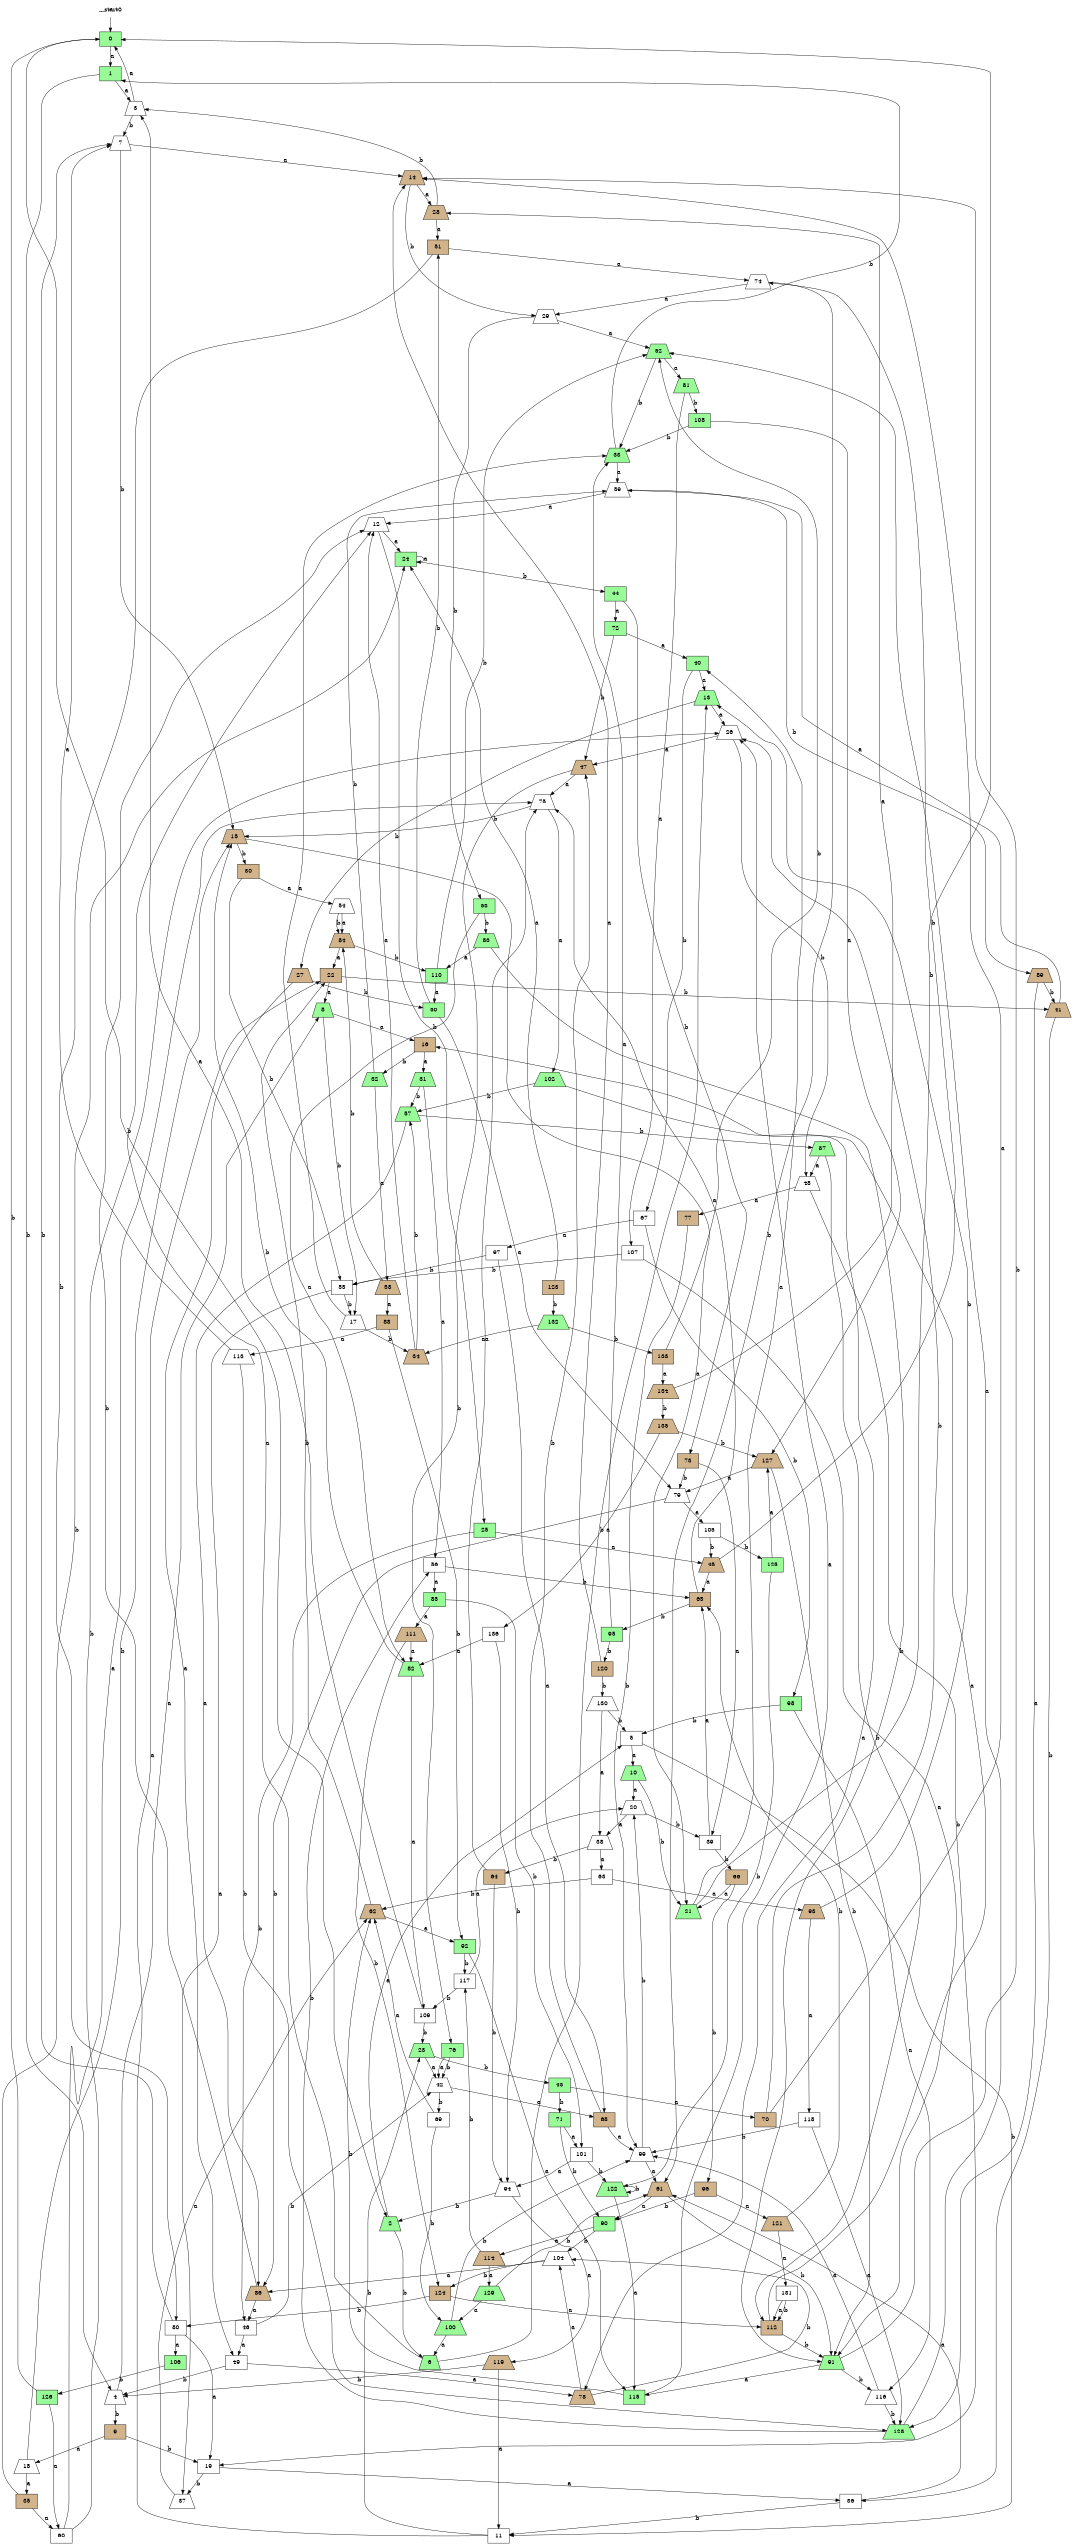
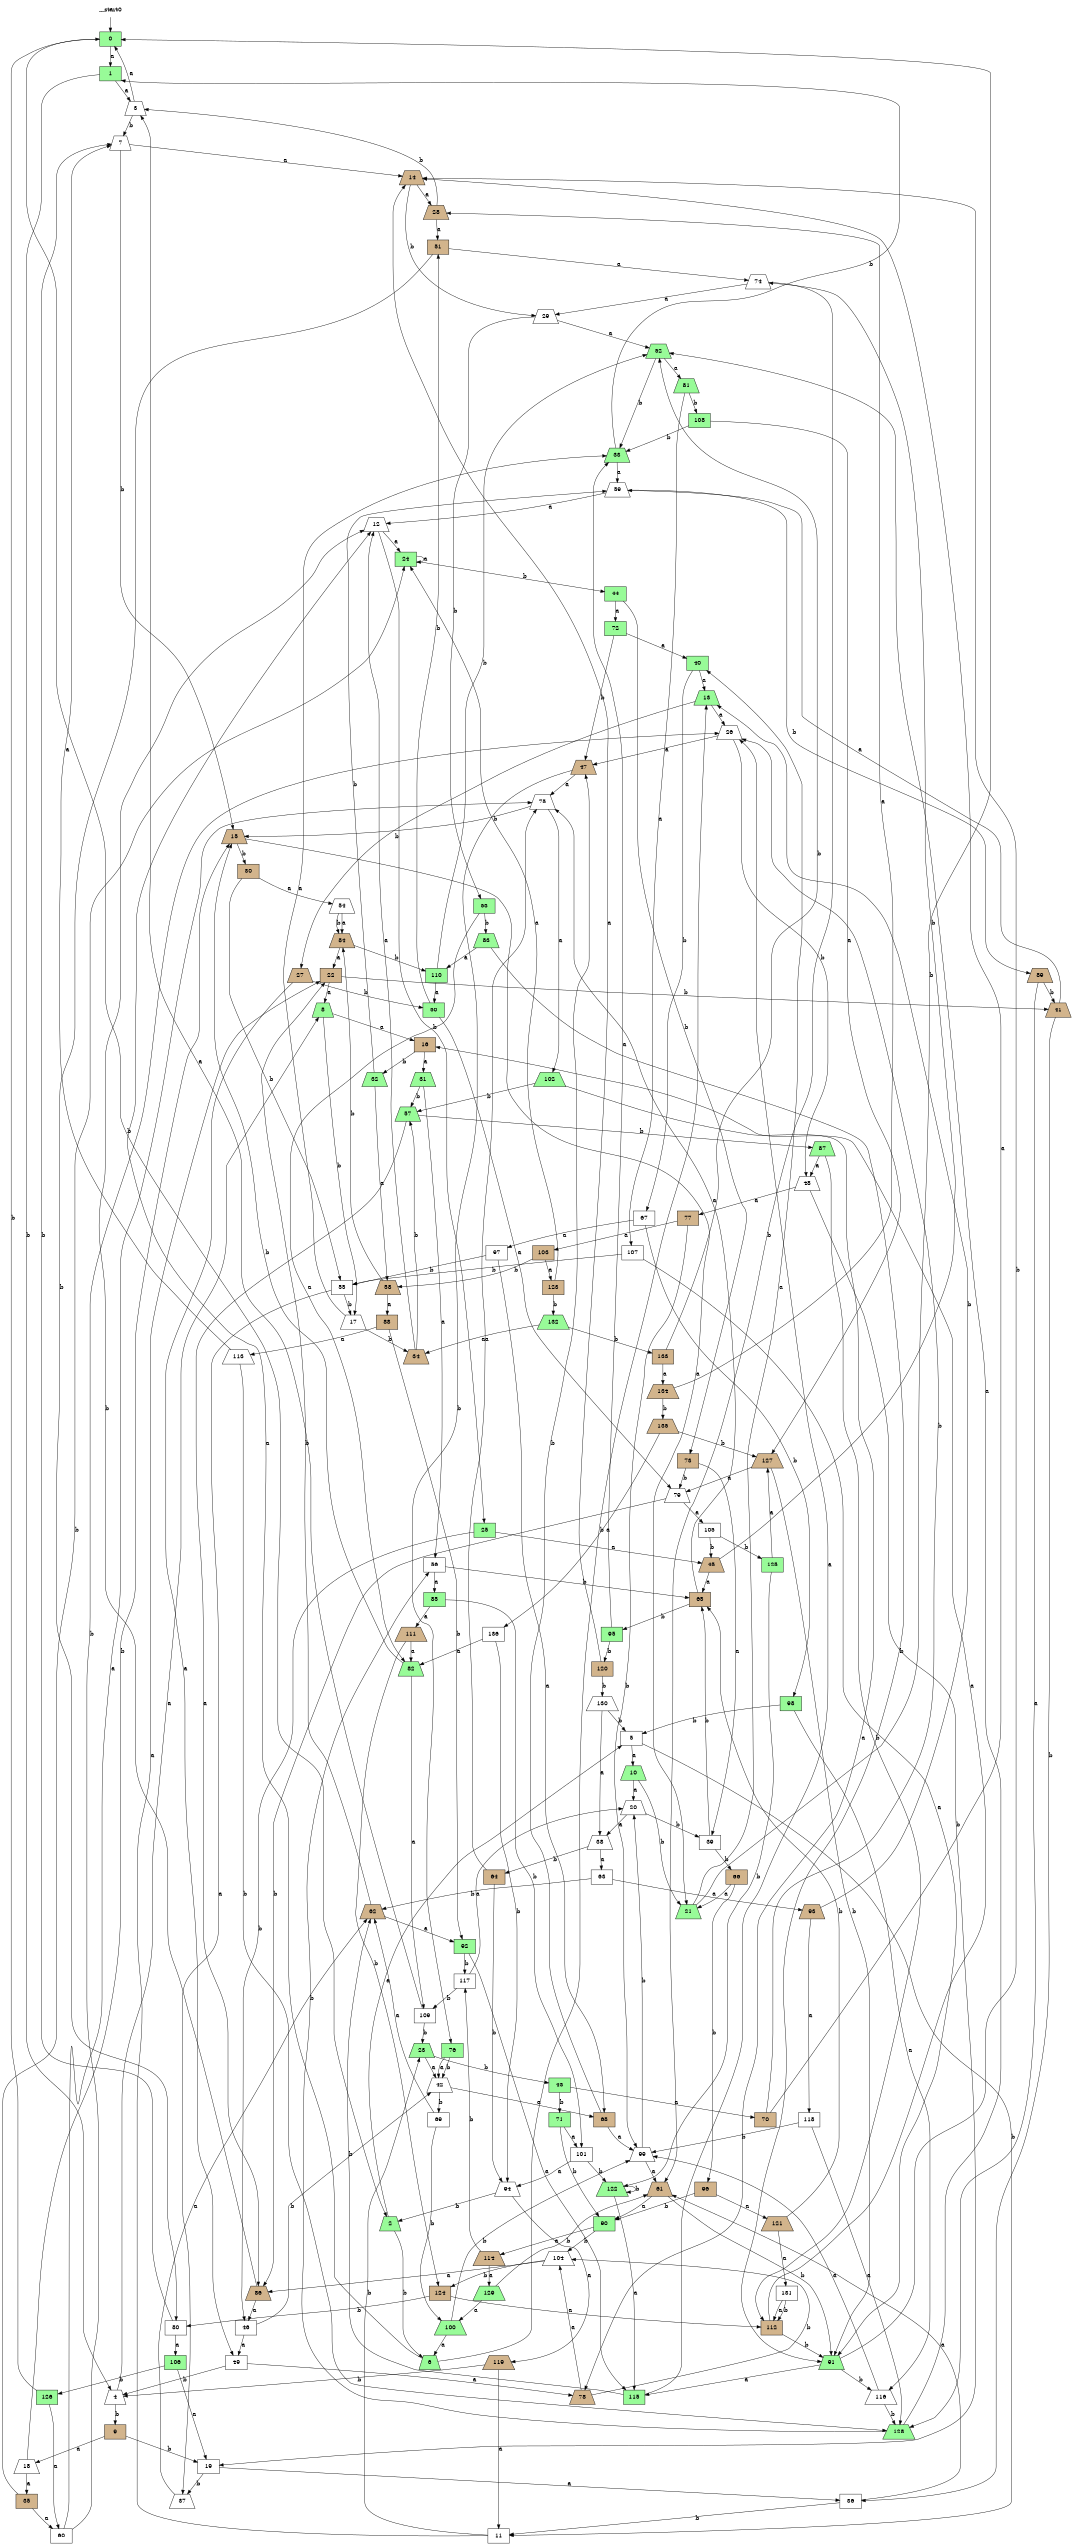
node "103": added
edge "39" -> "65": label "a" -> "b"
edge "80" -> "19": now "106" -> "19"
